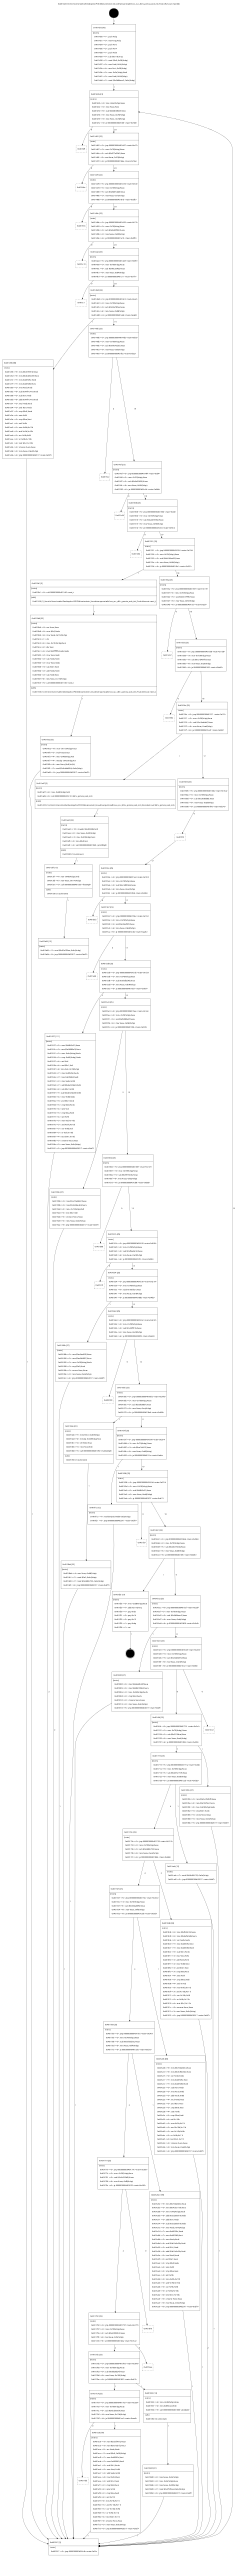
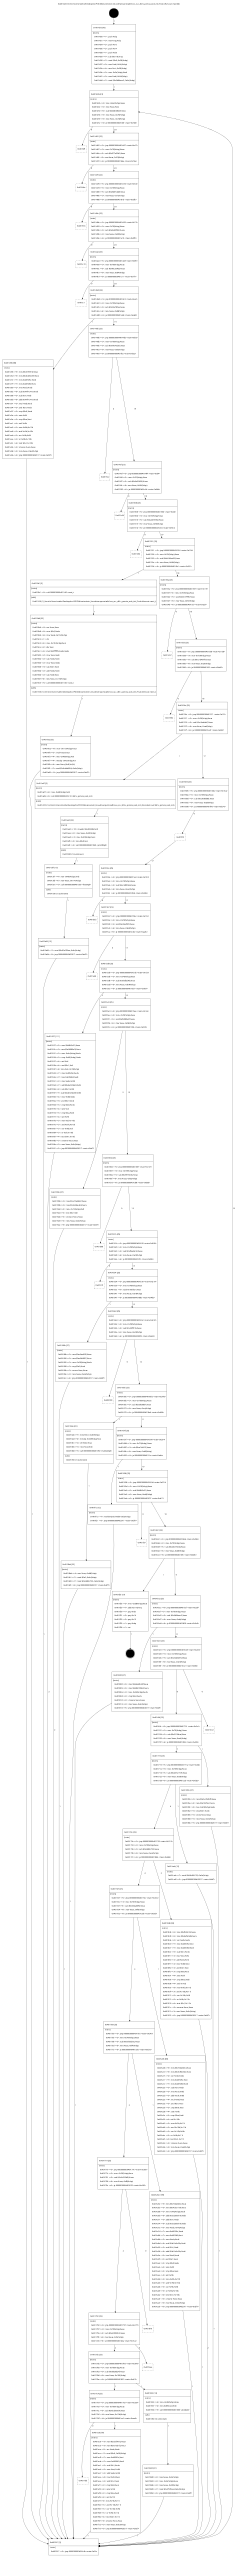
edge "0x401b06 [12]" -> "0x402017 [5]": added, label "1"
